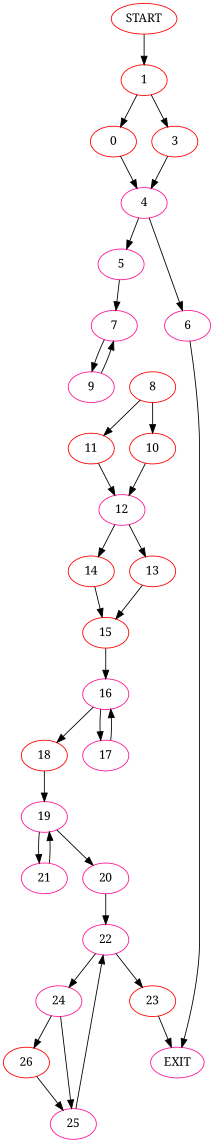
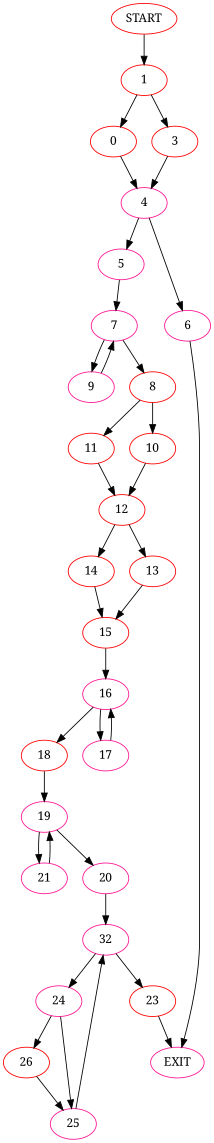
edge "7" -> "8": added
node "12": color deeppink -> red
node "22": label "22" -> "32"
